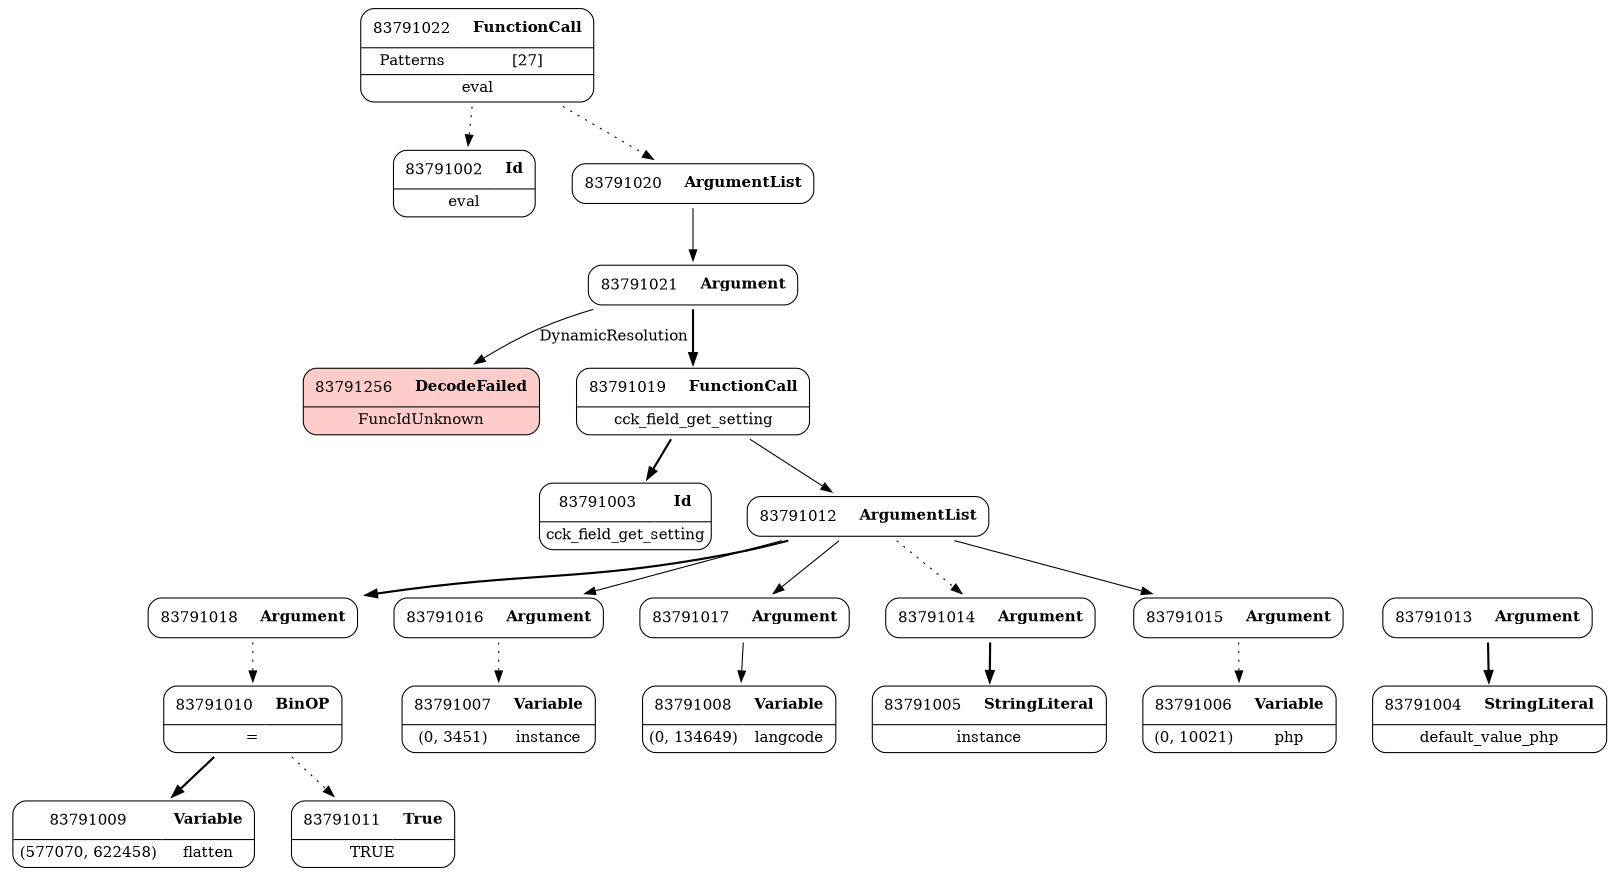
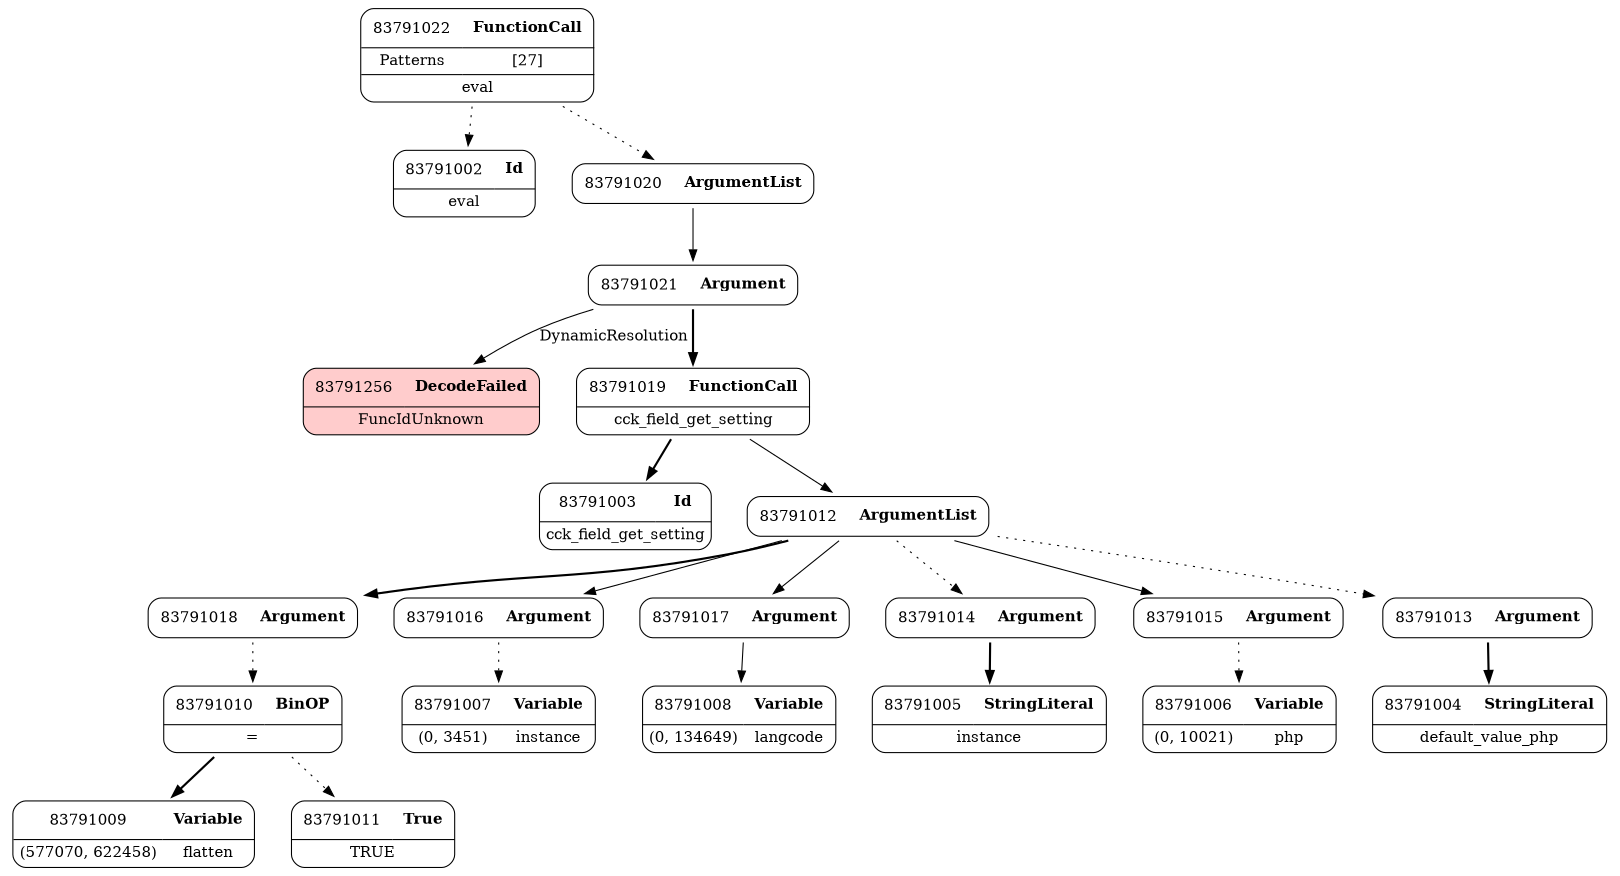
edge "83791012" -> "83791013": added
